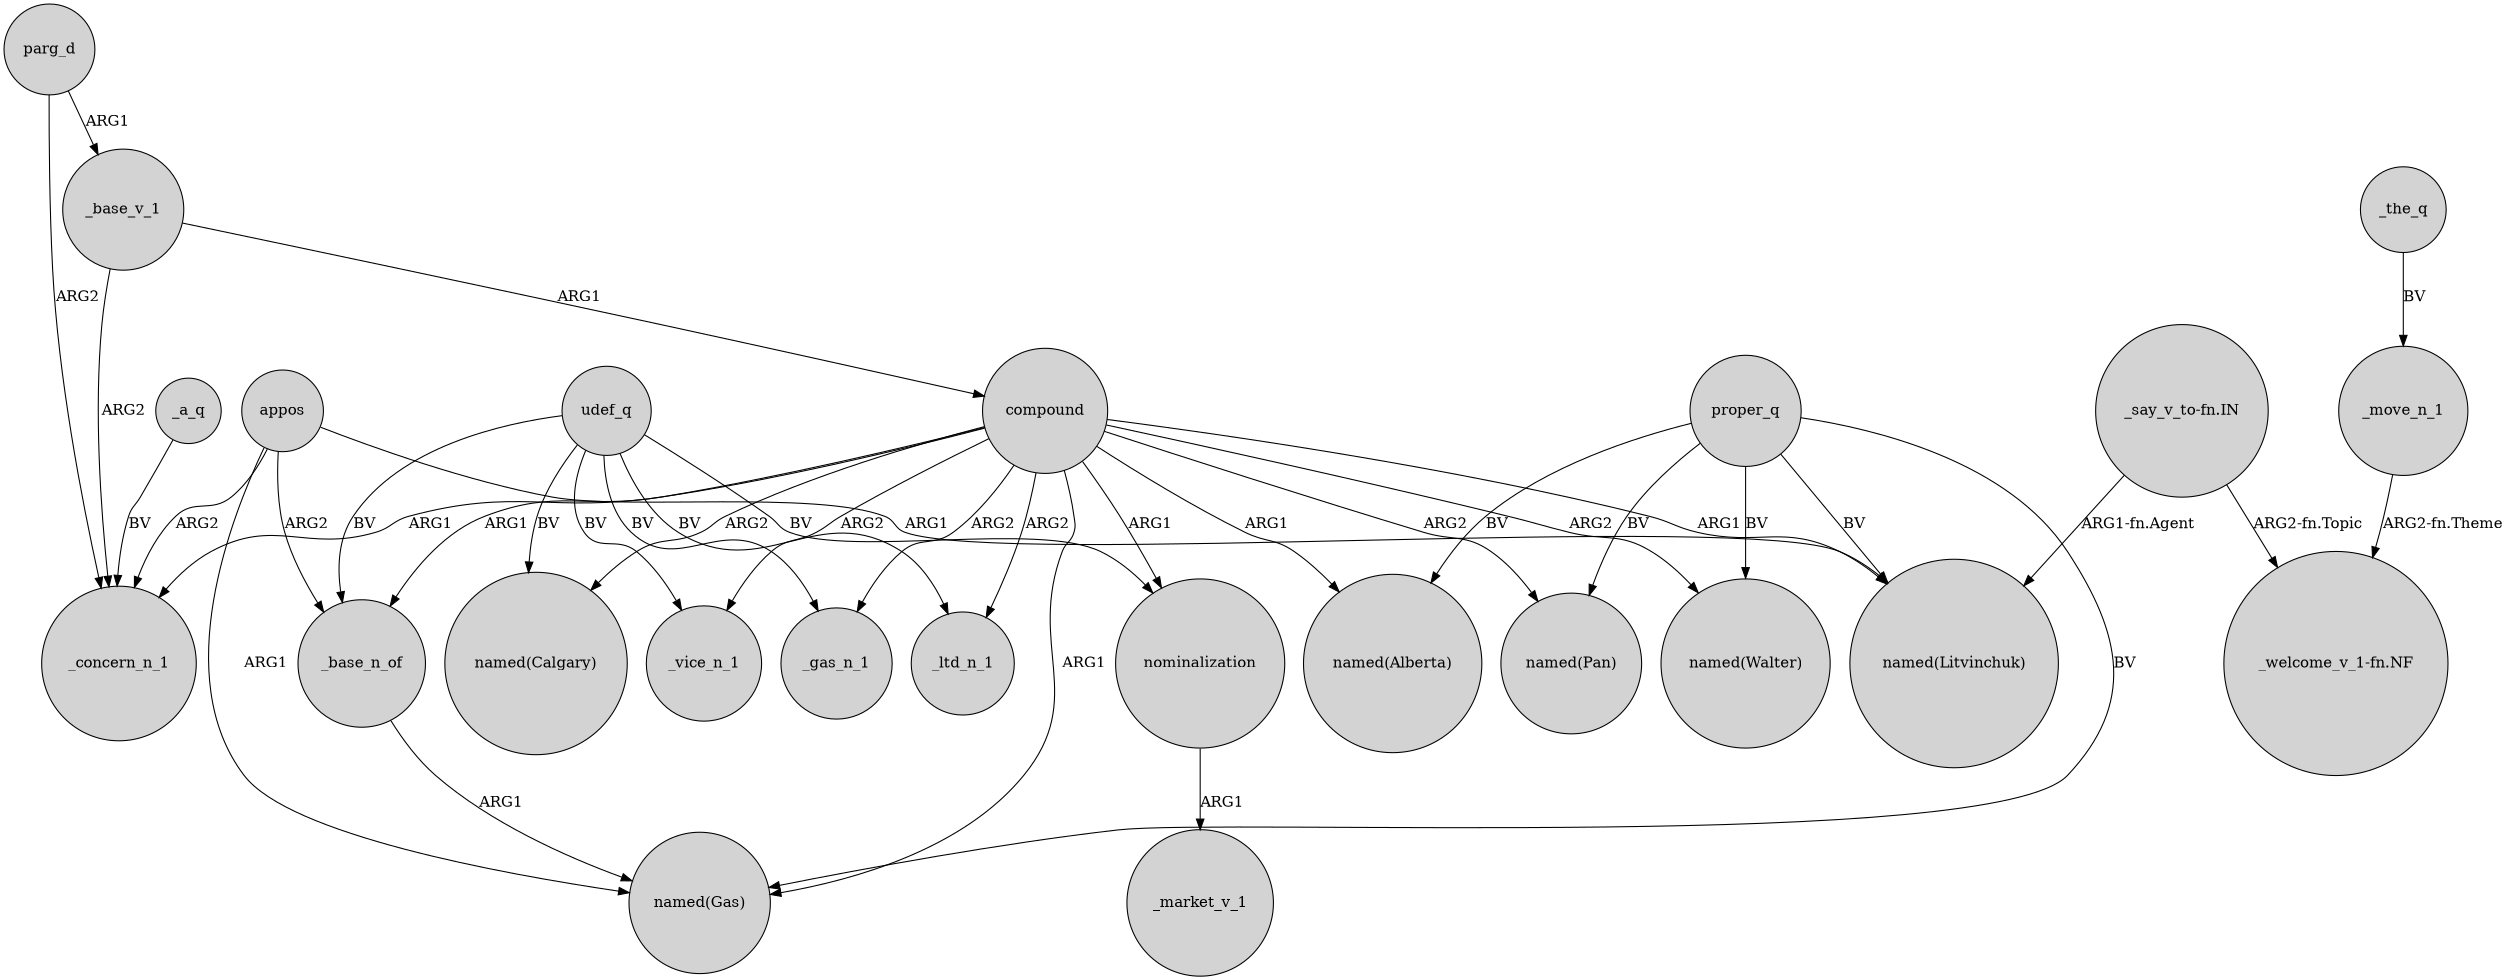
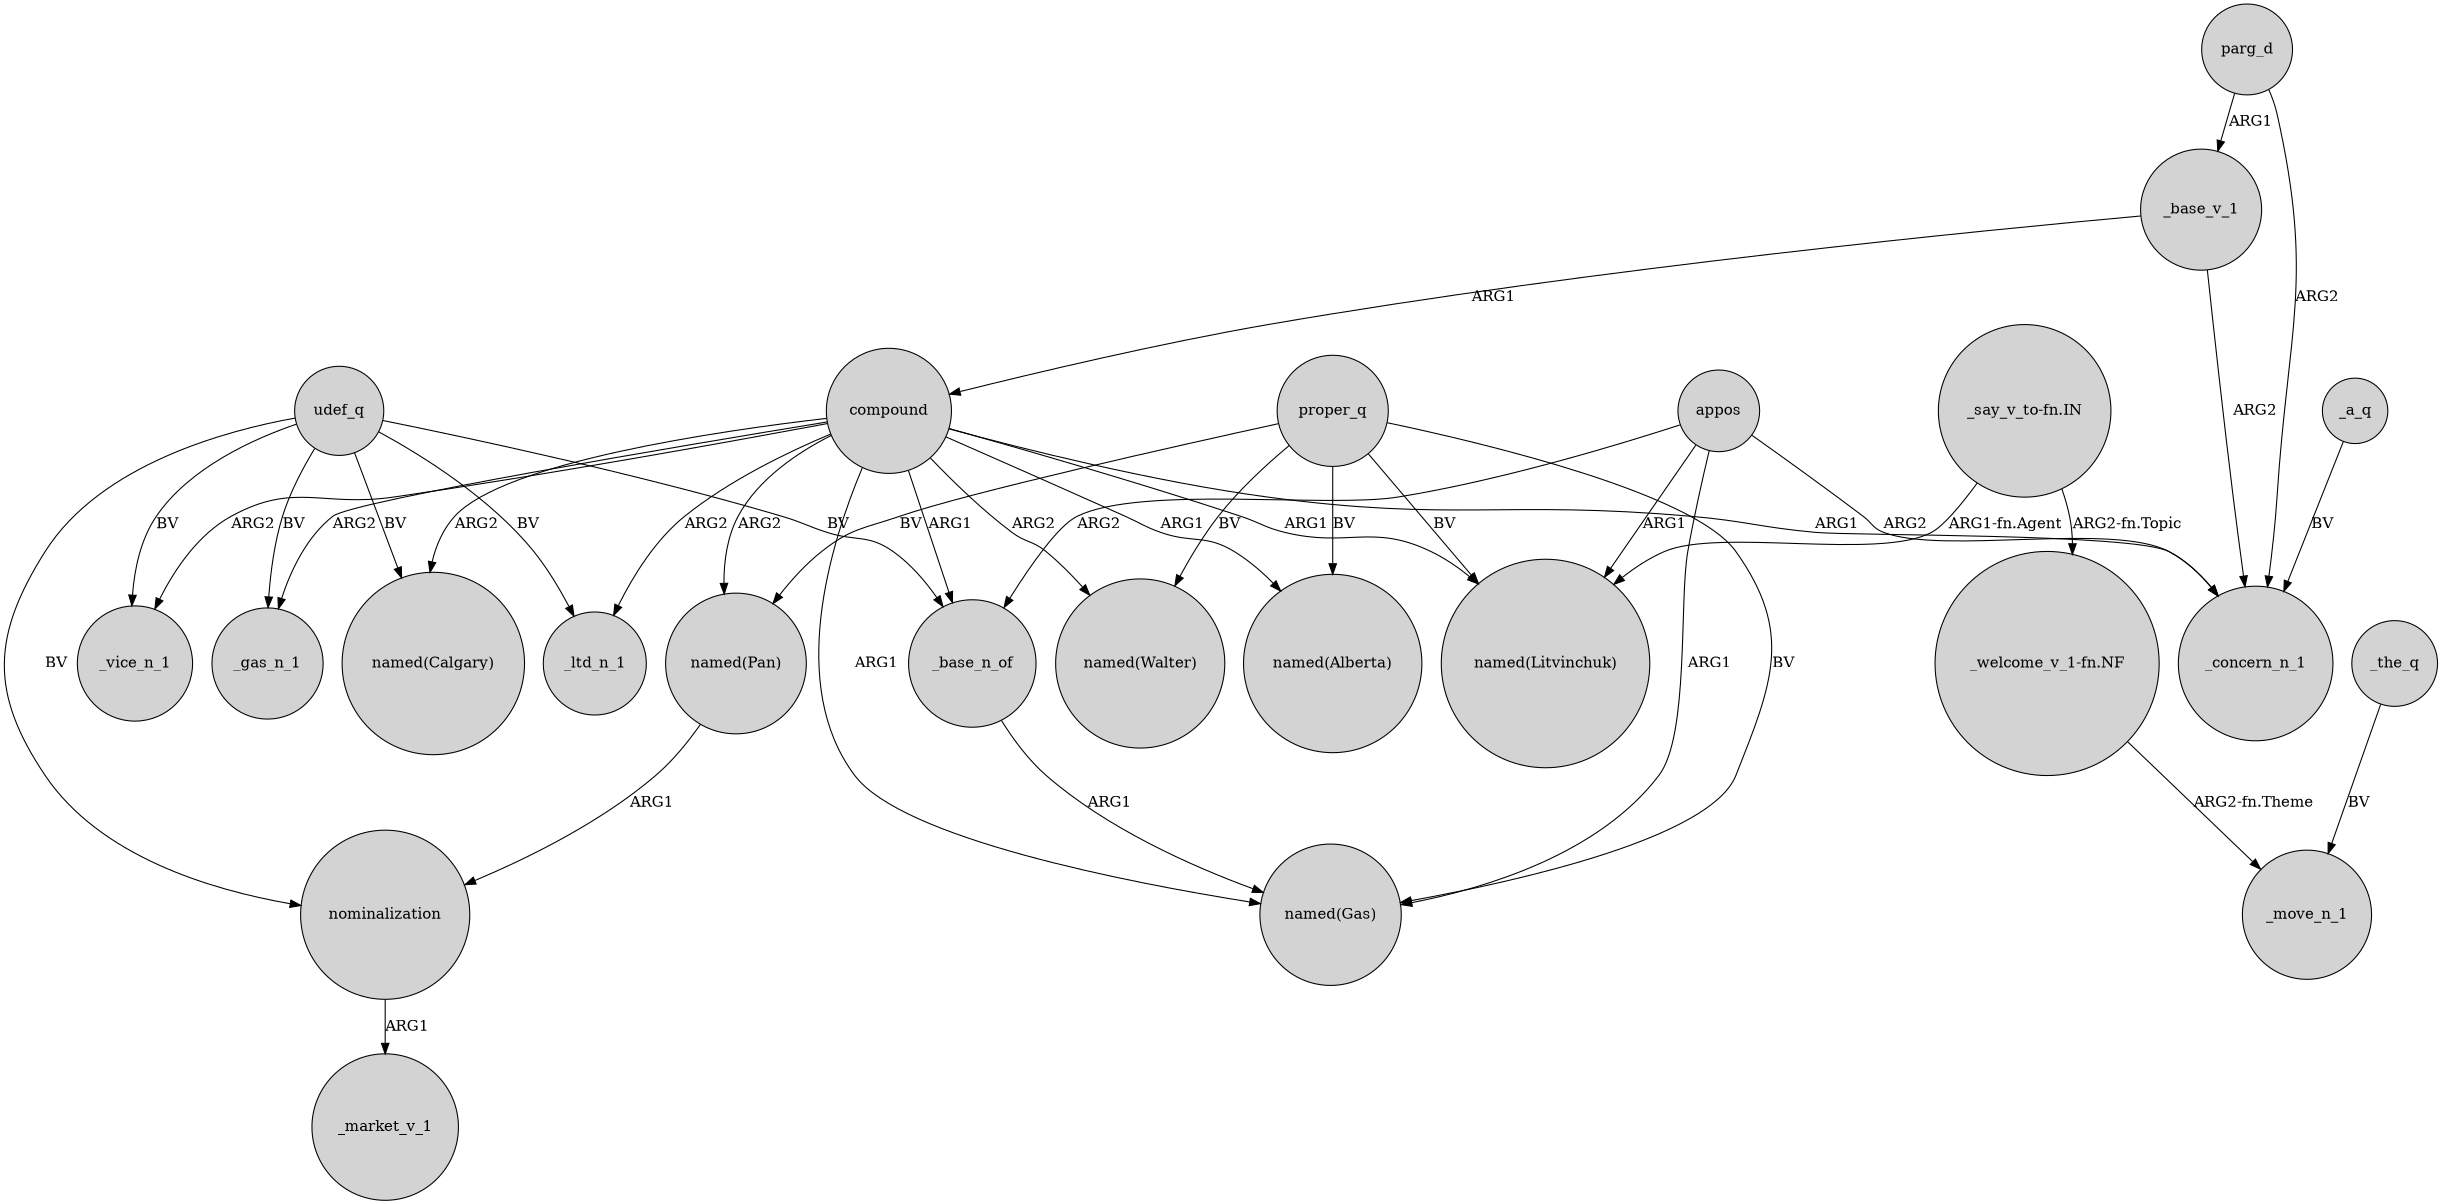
edge "_move_n_1" -> "_welcome_v_1-fn.NF": reversed
edge "compound" -> "nominalization": now "named(Pan)" -> "nominalization"
